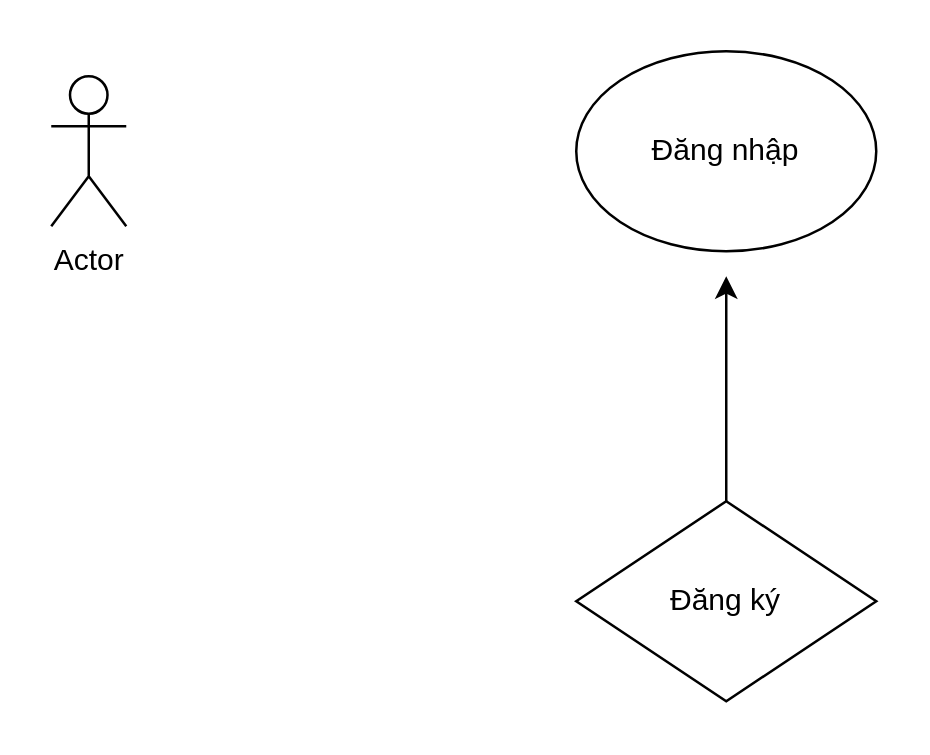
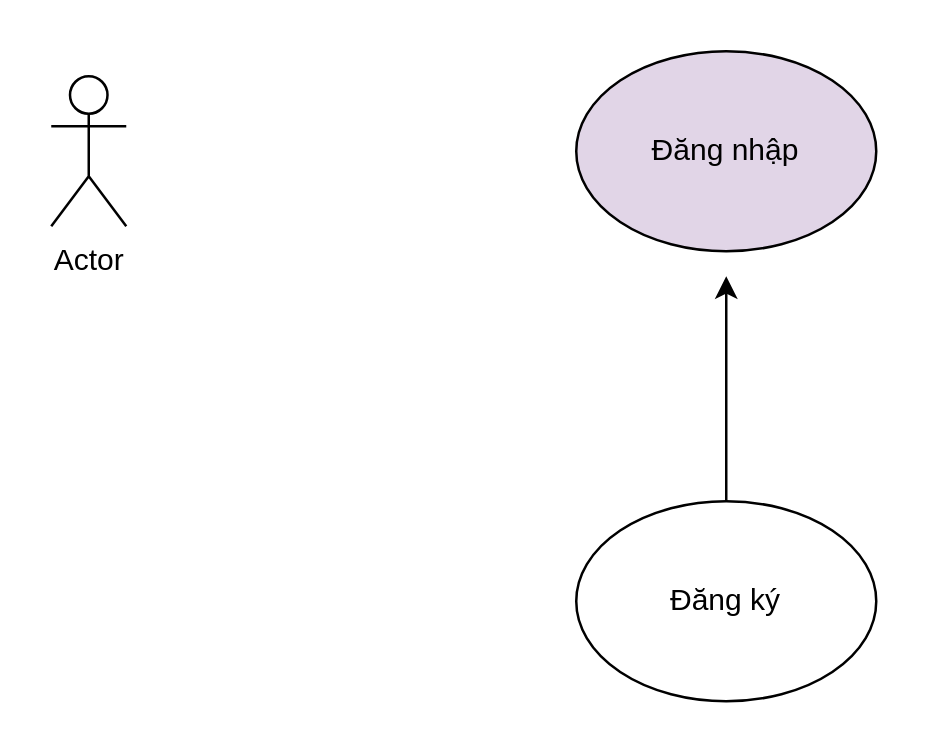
node "Đăng nhập": fillcolor #ffffff -> #e1d5e7
node "Đăng ký": shape diamond -> ellipse
